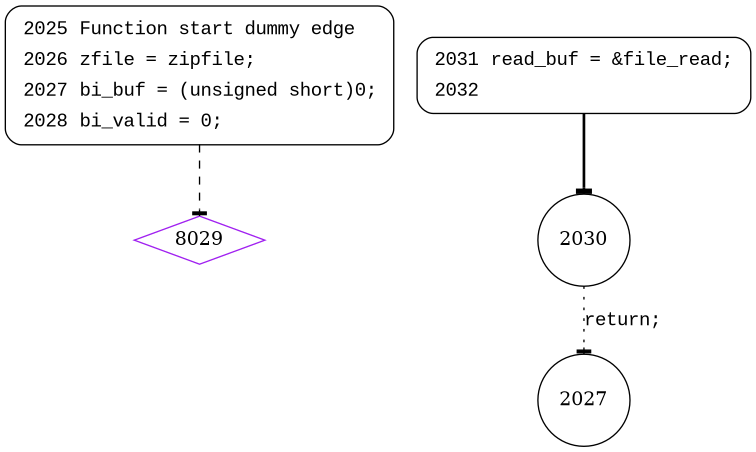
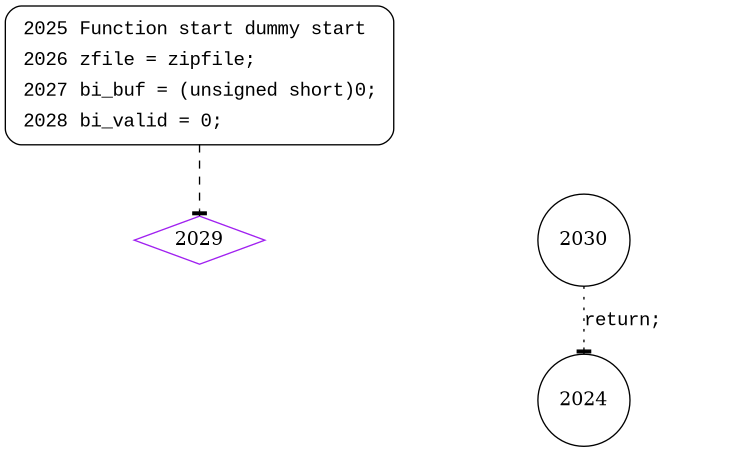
node "2025": text "Function start dummy edge" -> "Function start dummy start"
node "2031": removed
node "8029": label "8029" -> "2029"
node "2027": label "2027" -> "2024"
